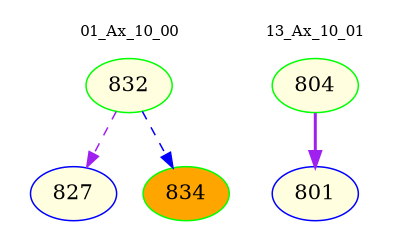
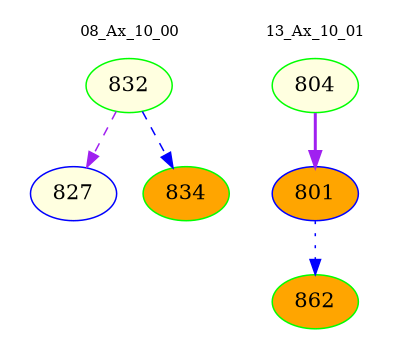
cluster "01_Ax_10_00": label "01_Ax_10_00" -> "08_Ax_10_00"
node "801": fillcolor lightyellow -> orange
node "862": added
